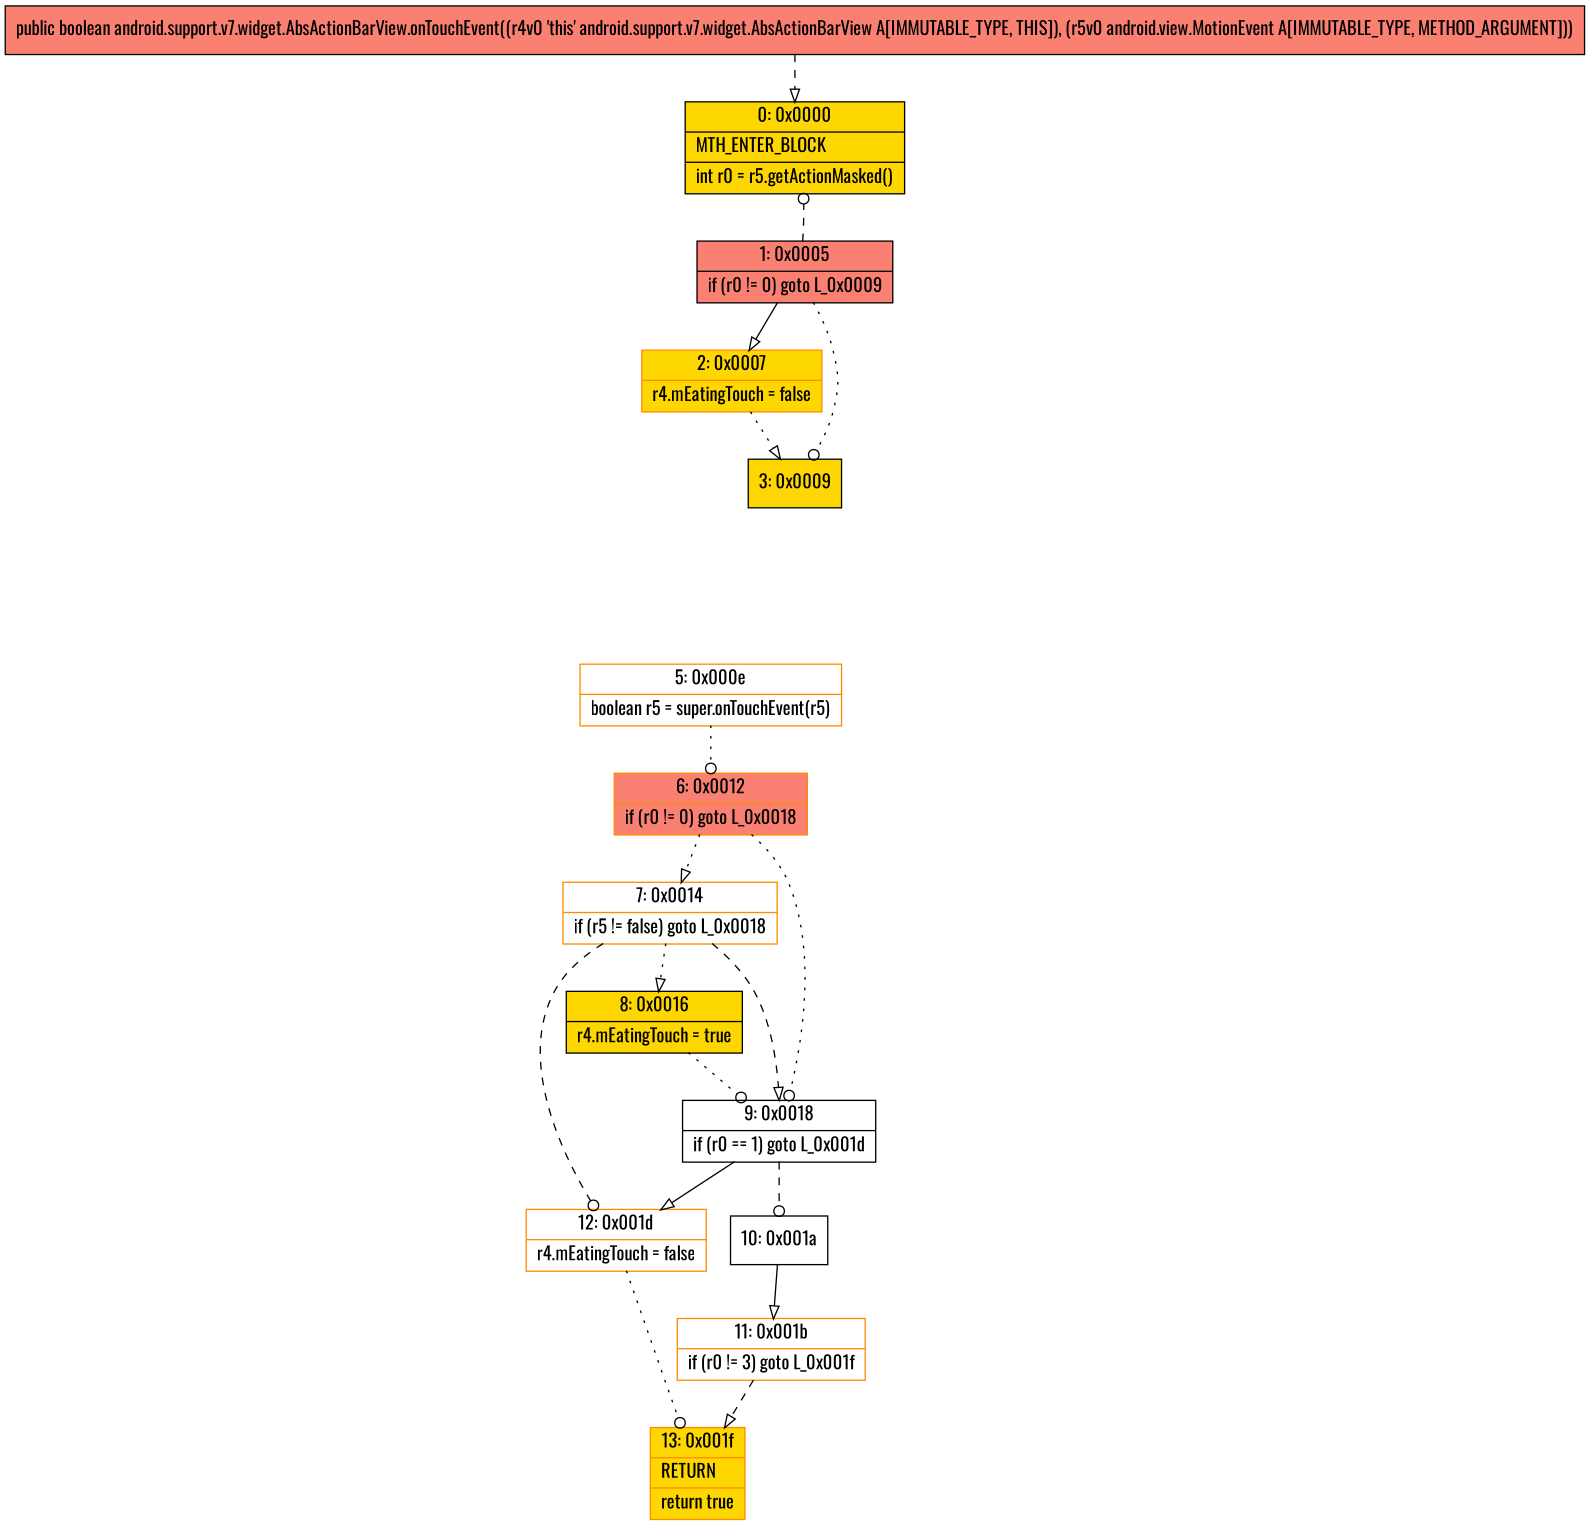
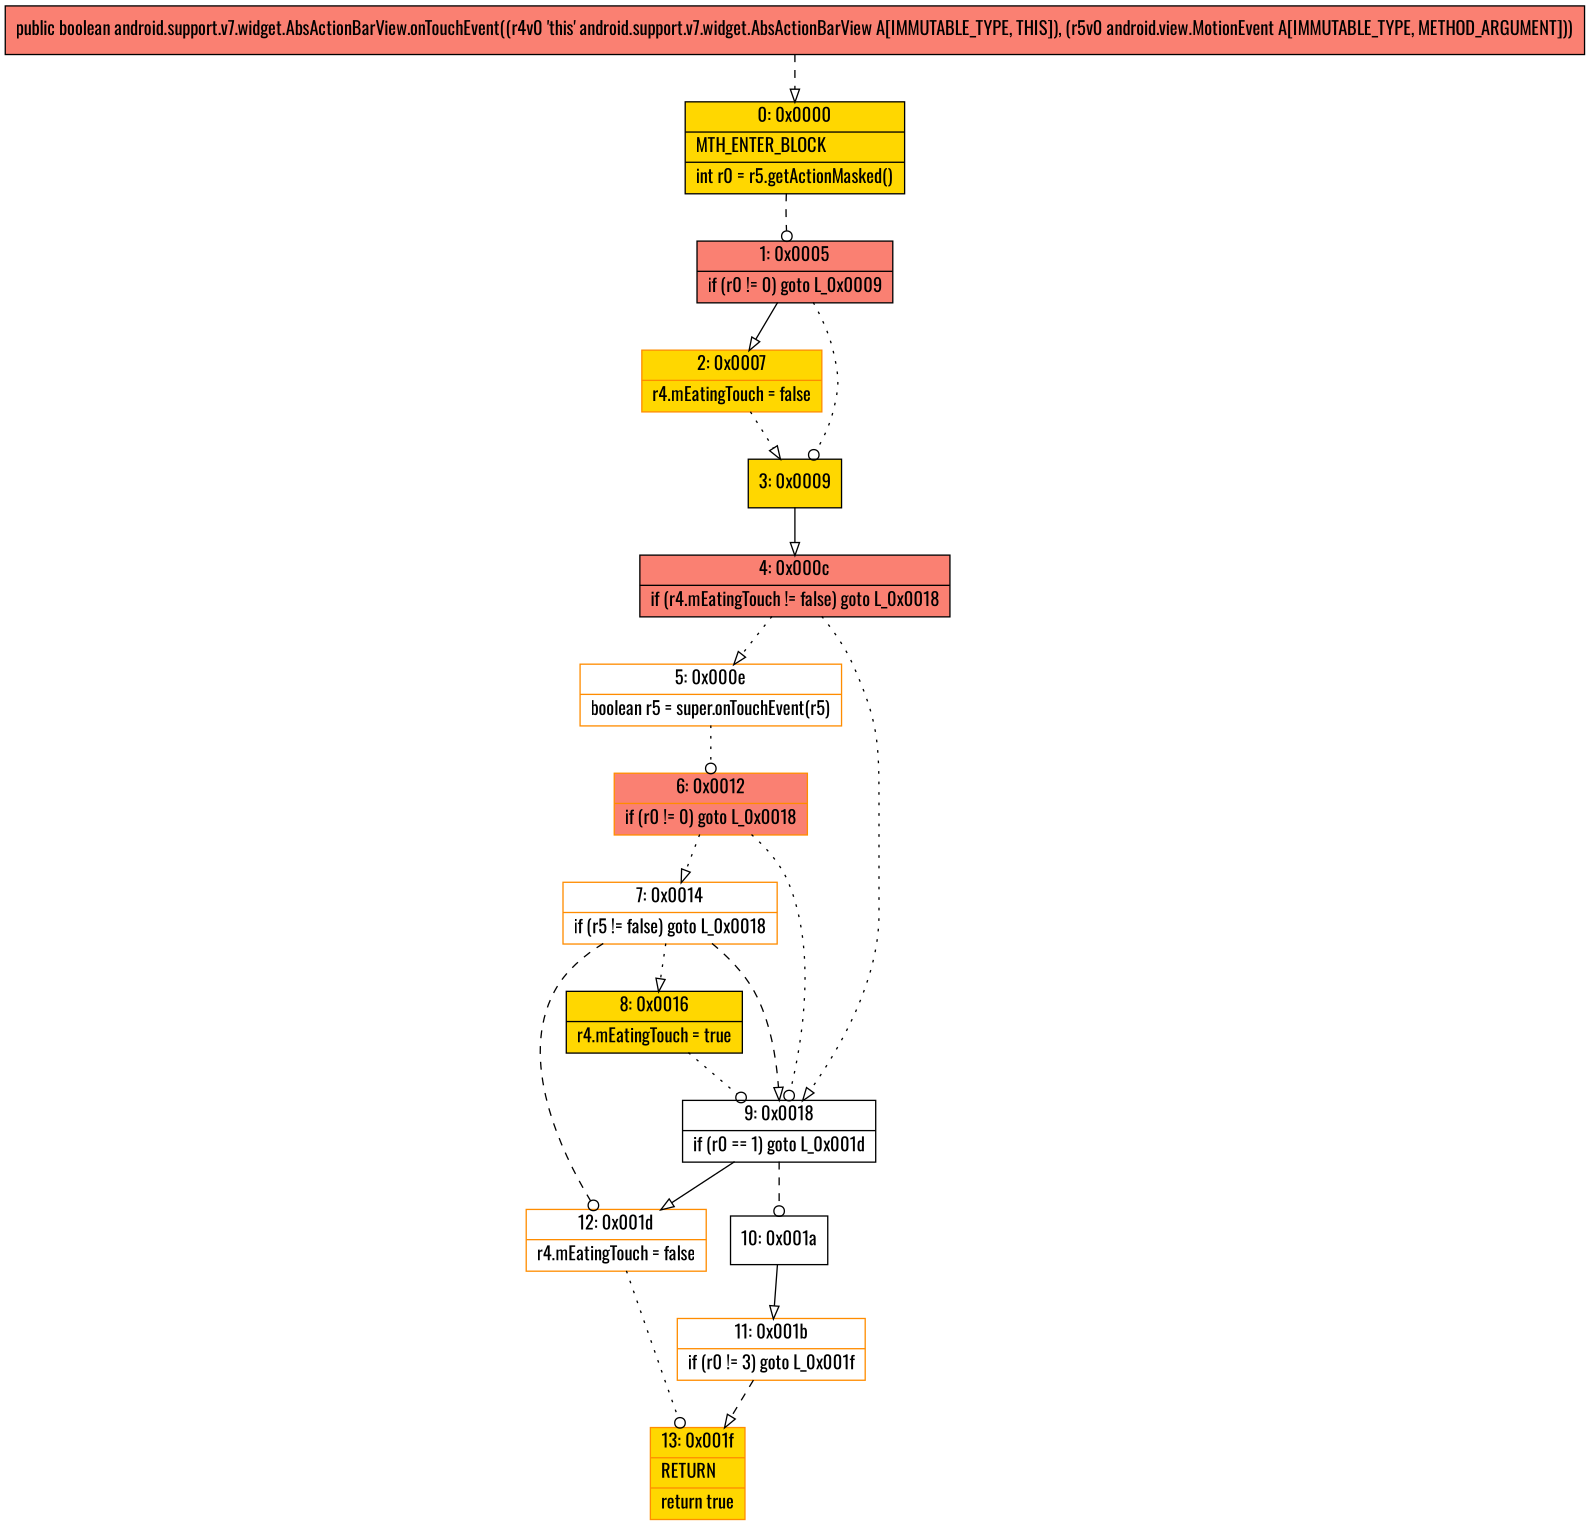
edge "1: 0x0005" -> "0: 0x0000": reversed
node "4: 0x000c": added
